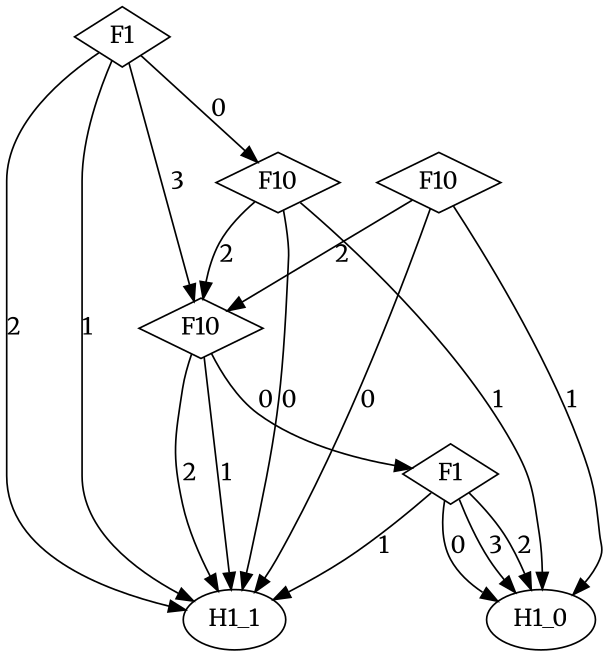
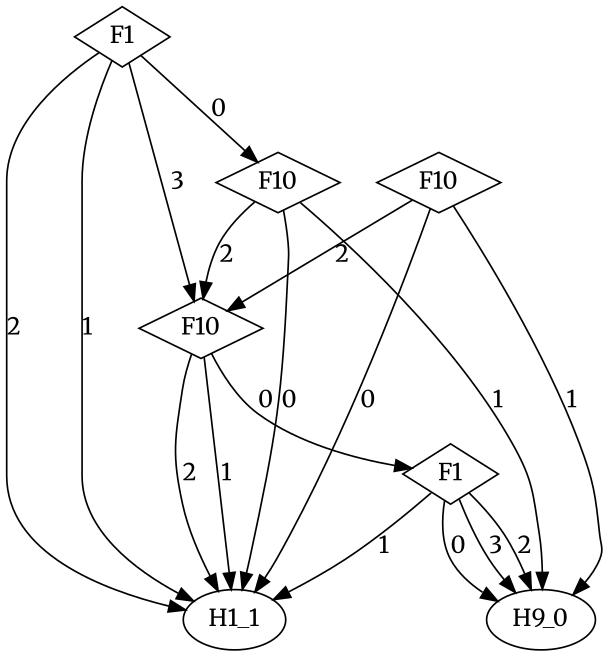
node "H1_0": label "H1_0" -> "H9_0"
